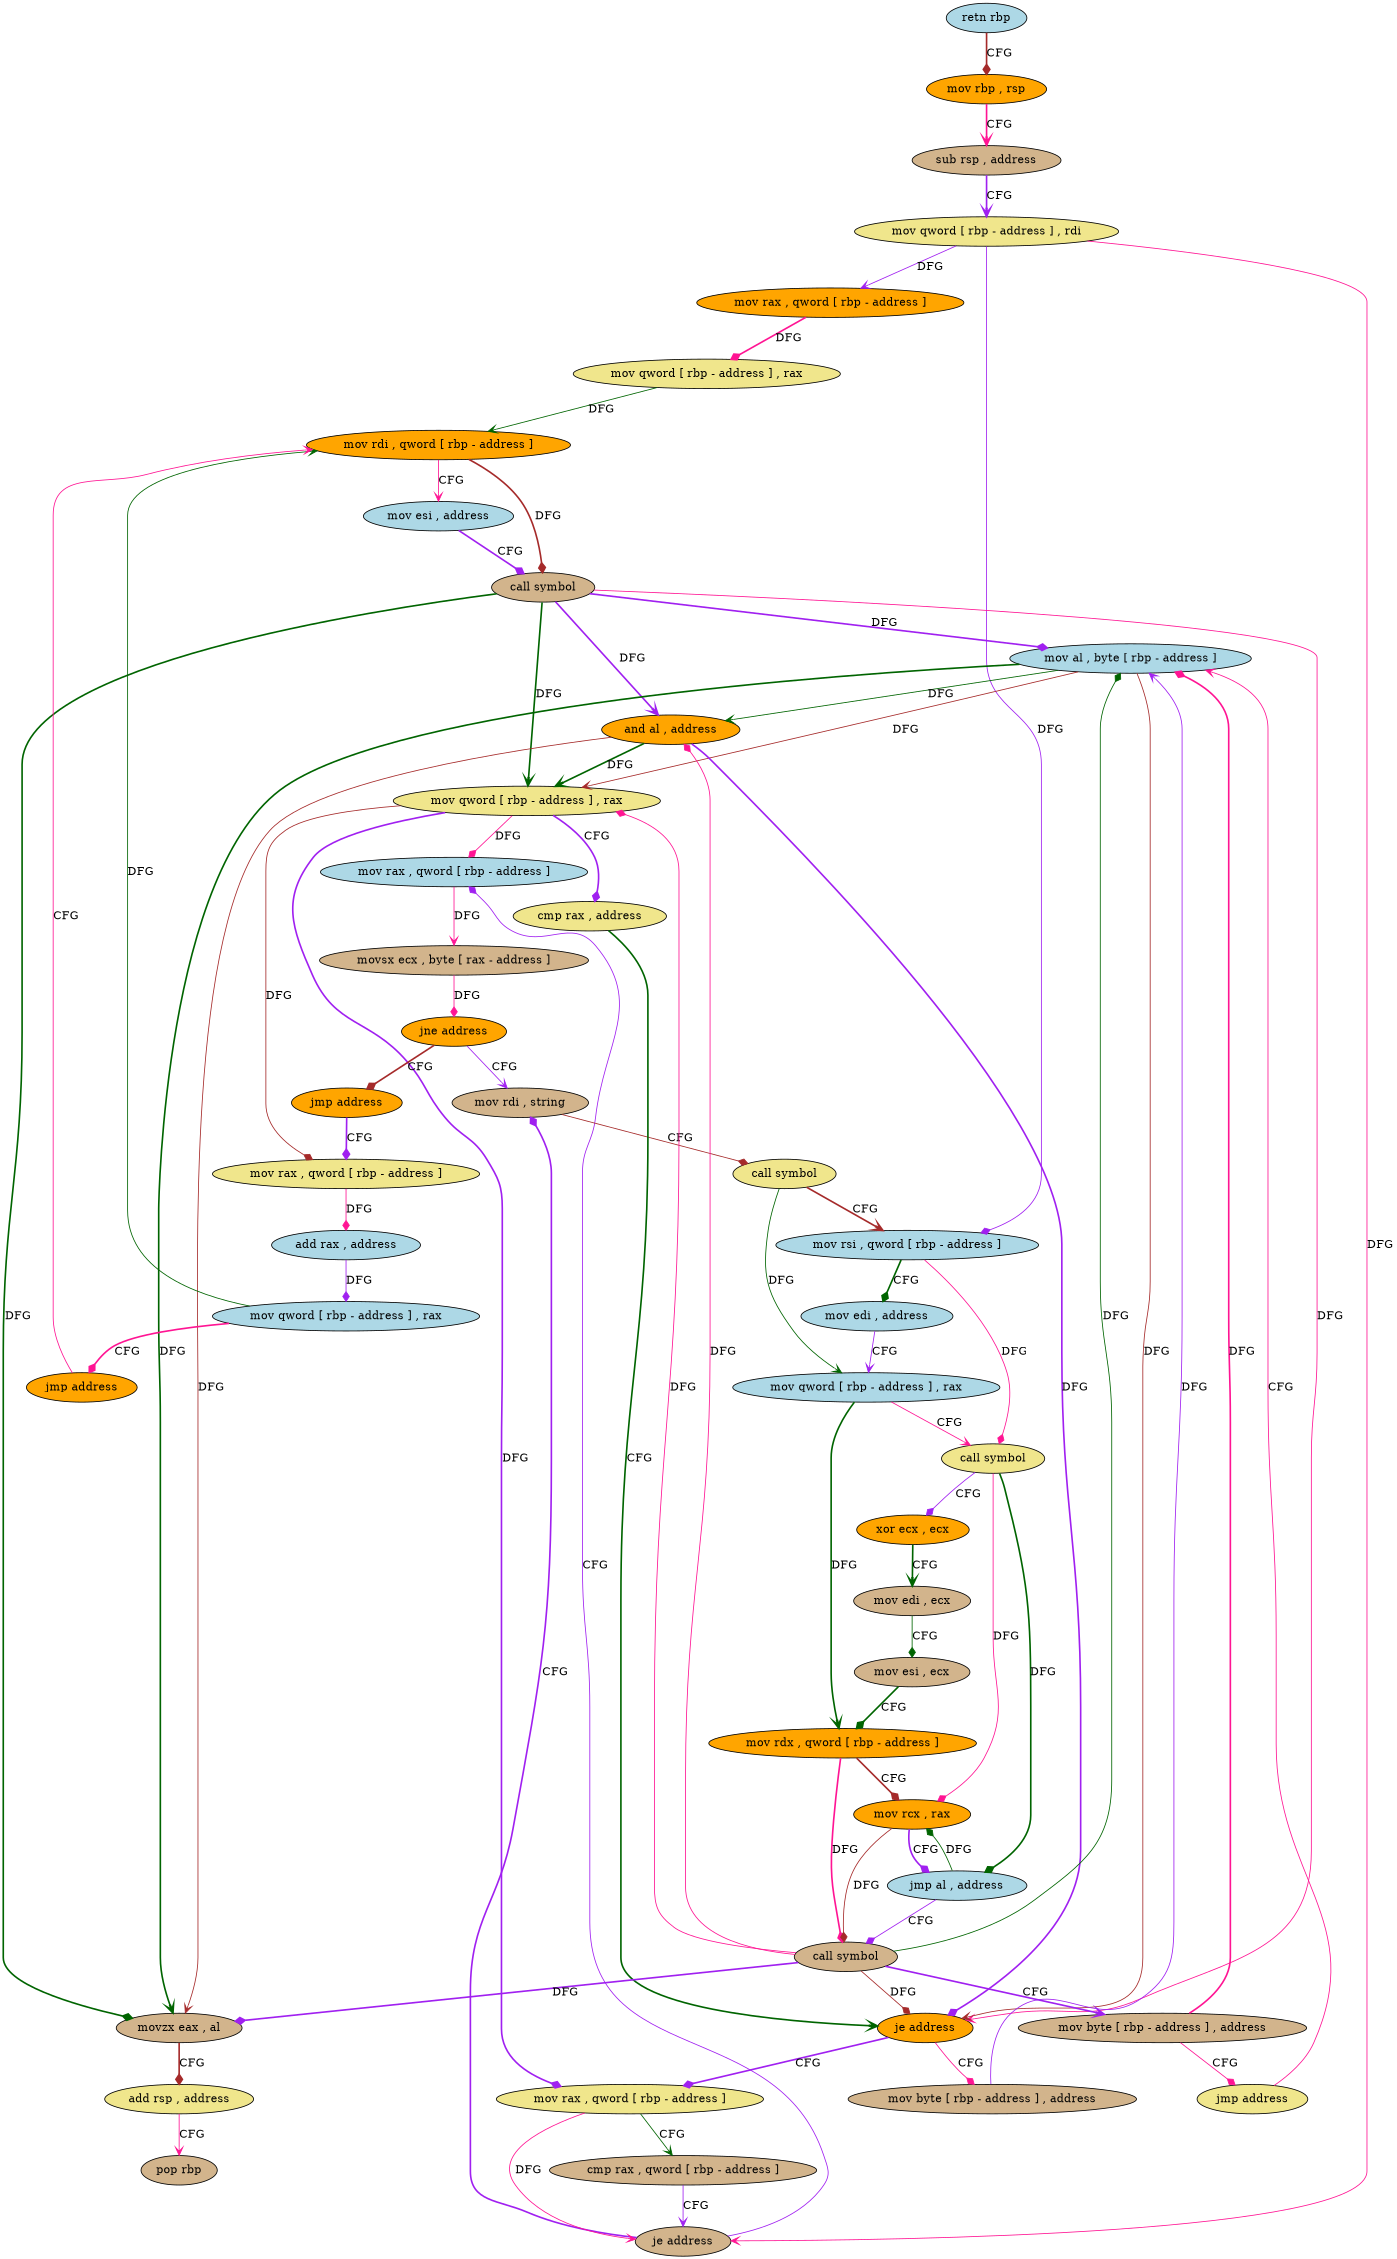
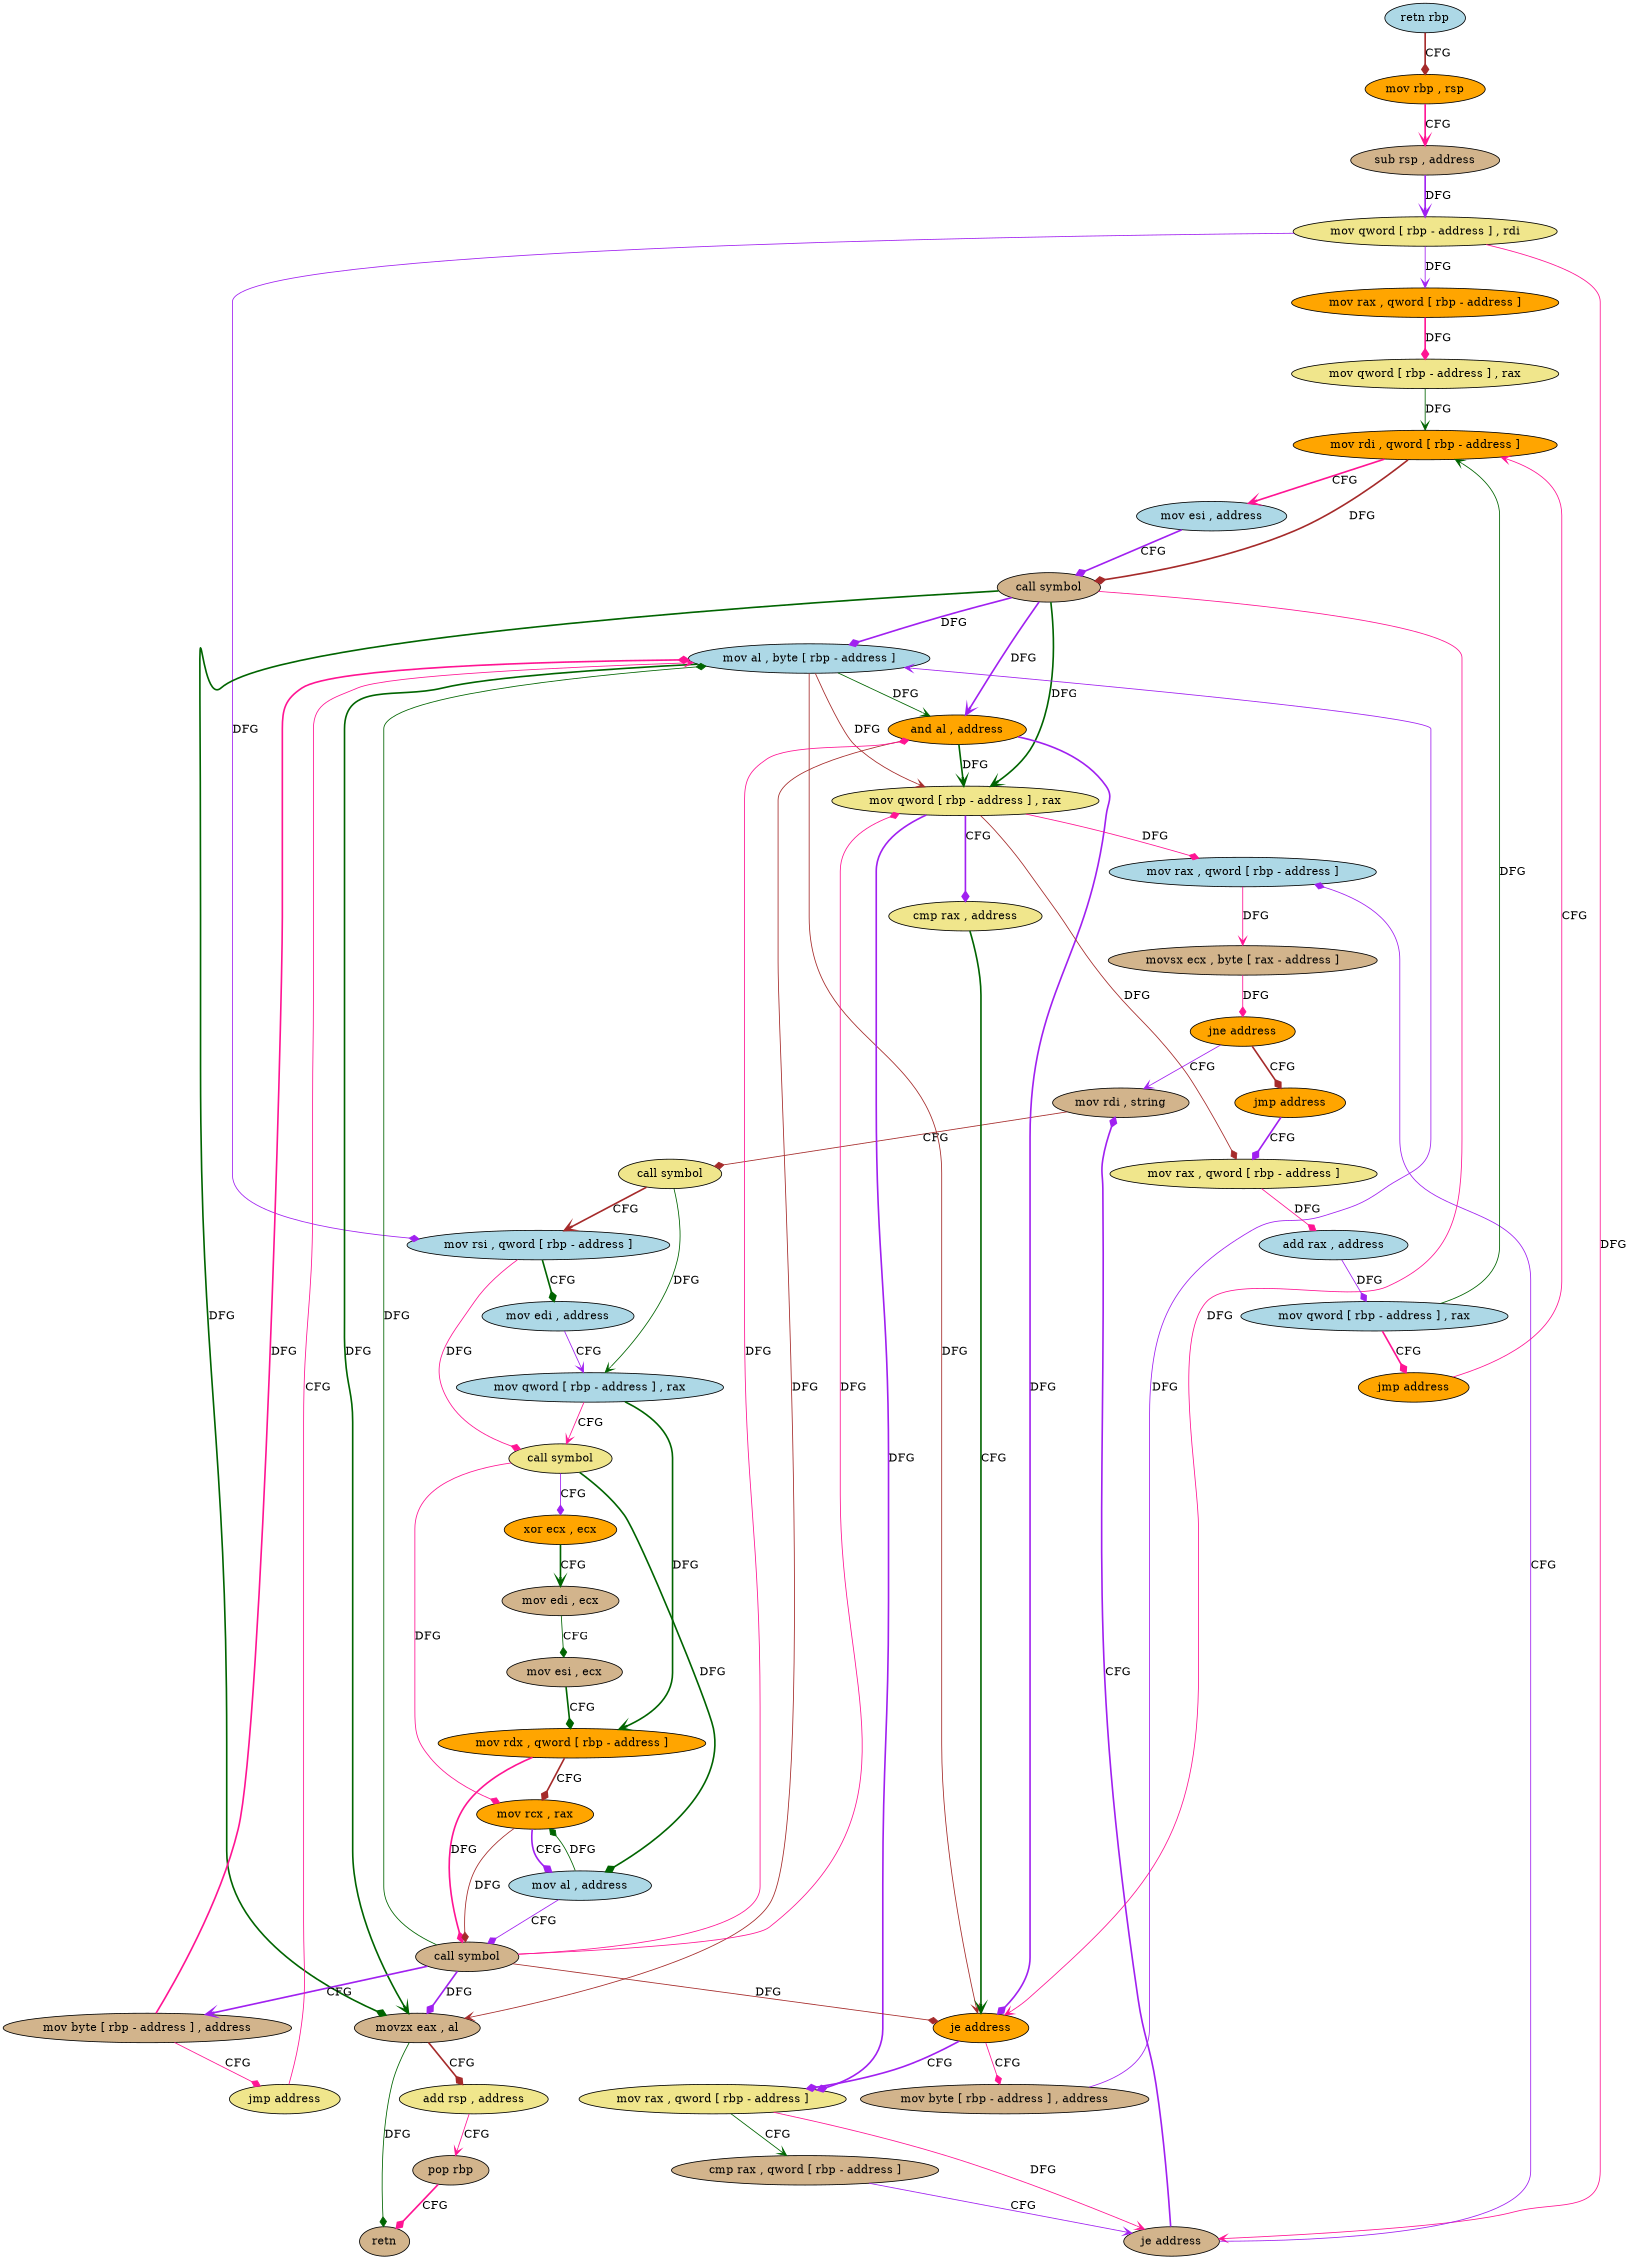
edge "sub rsp , address" -> "mov qword [ rbp - address ] , rdi": label "CFG" -> "DFG"
edge "mov rdi , qword [ rbp - address ]" -> "mov esi , address": style solid -> bold
node "jmp al , address": label "jmp al , address" -> "mov al , address"
node "retn": added
